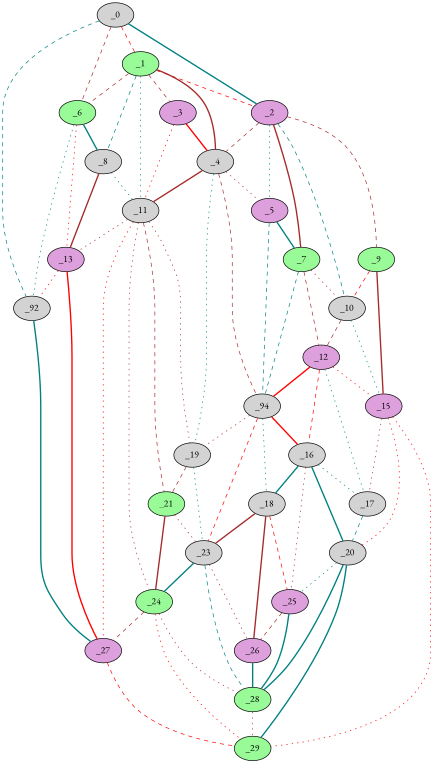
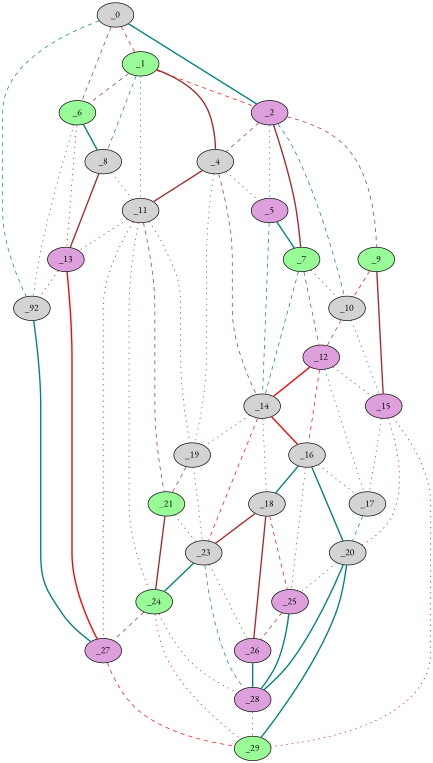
node "_3": removed
node "_94": label "_94" -> "_14"
node "_28": fillcolor palegreen -> plum
